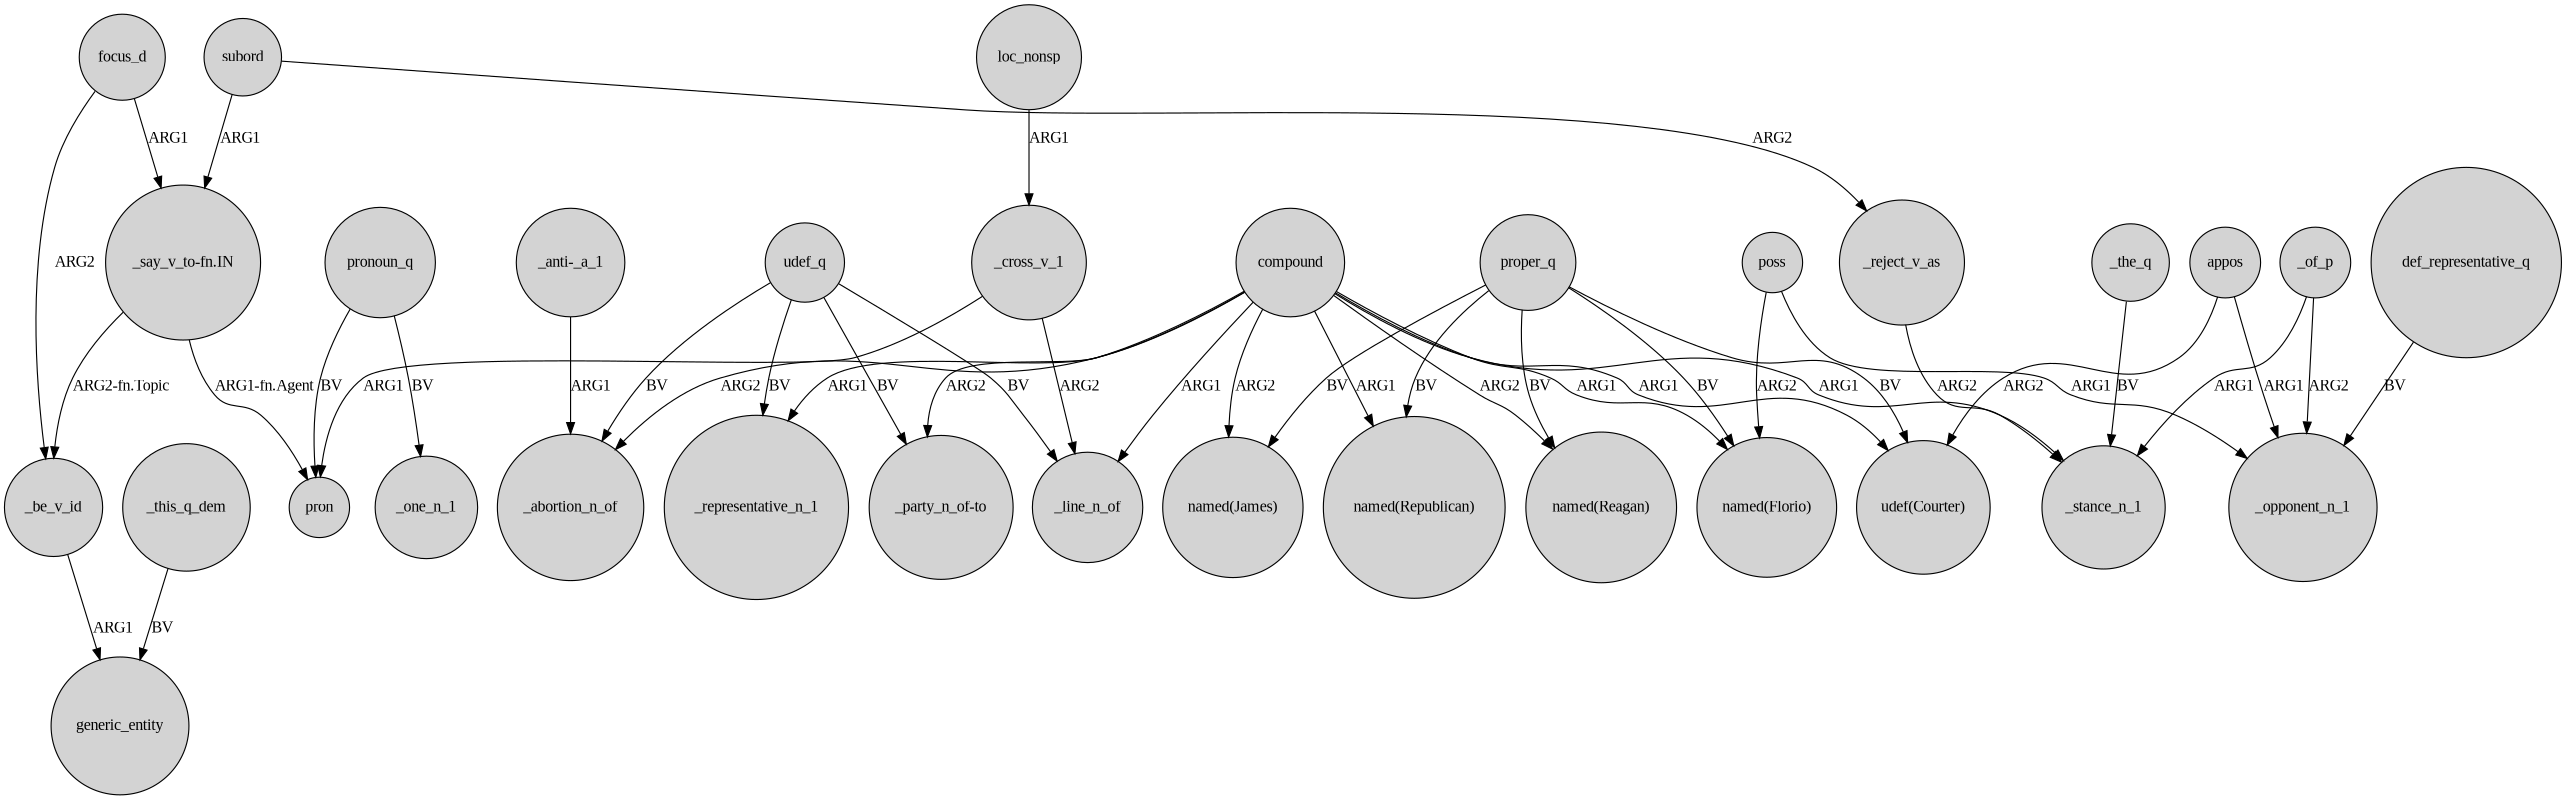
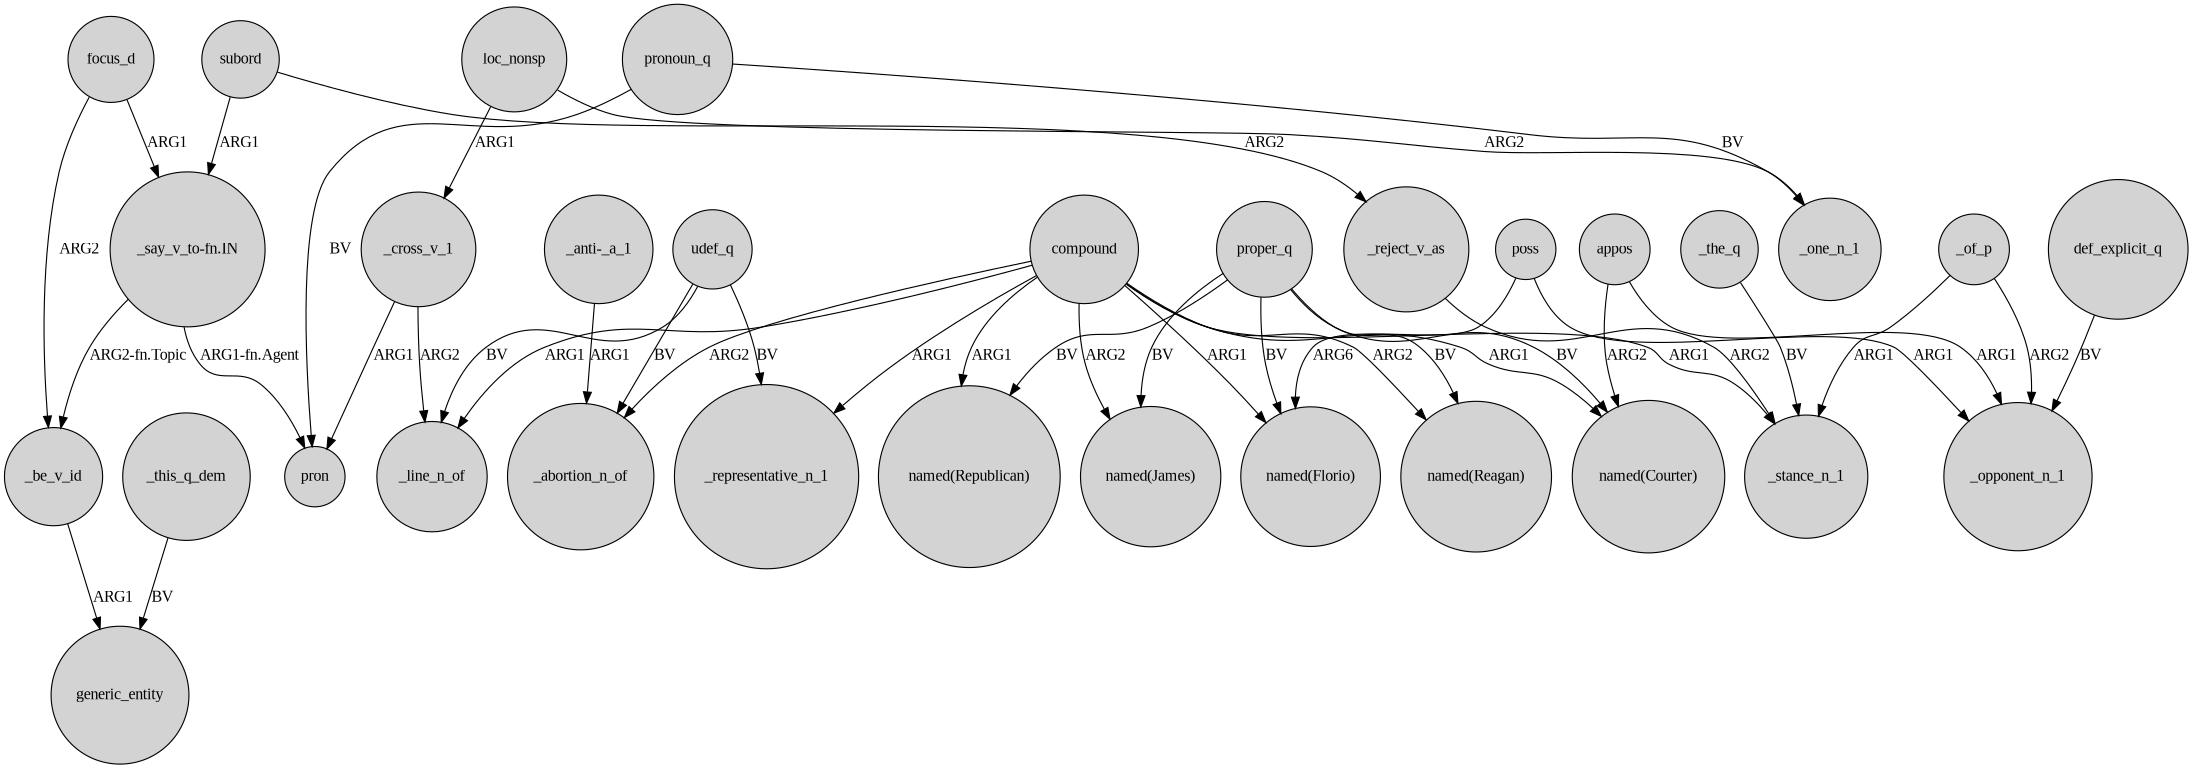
edge "loc_nonsp" -> "_one_n_1": added, label "ARG2"
node "def_representative_q": label "def_representative_q" -> "def_explicit_q"
edge "poss" -> "named(Florio)": label "ARG2" -> "ARG6"
node "_party_n_of-to": removed
node "udef(Courter)": label "udef(Courter)" -> "named(Courter)"
